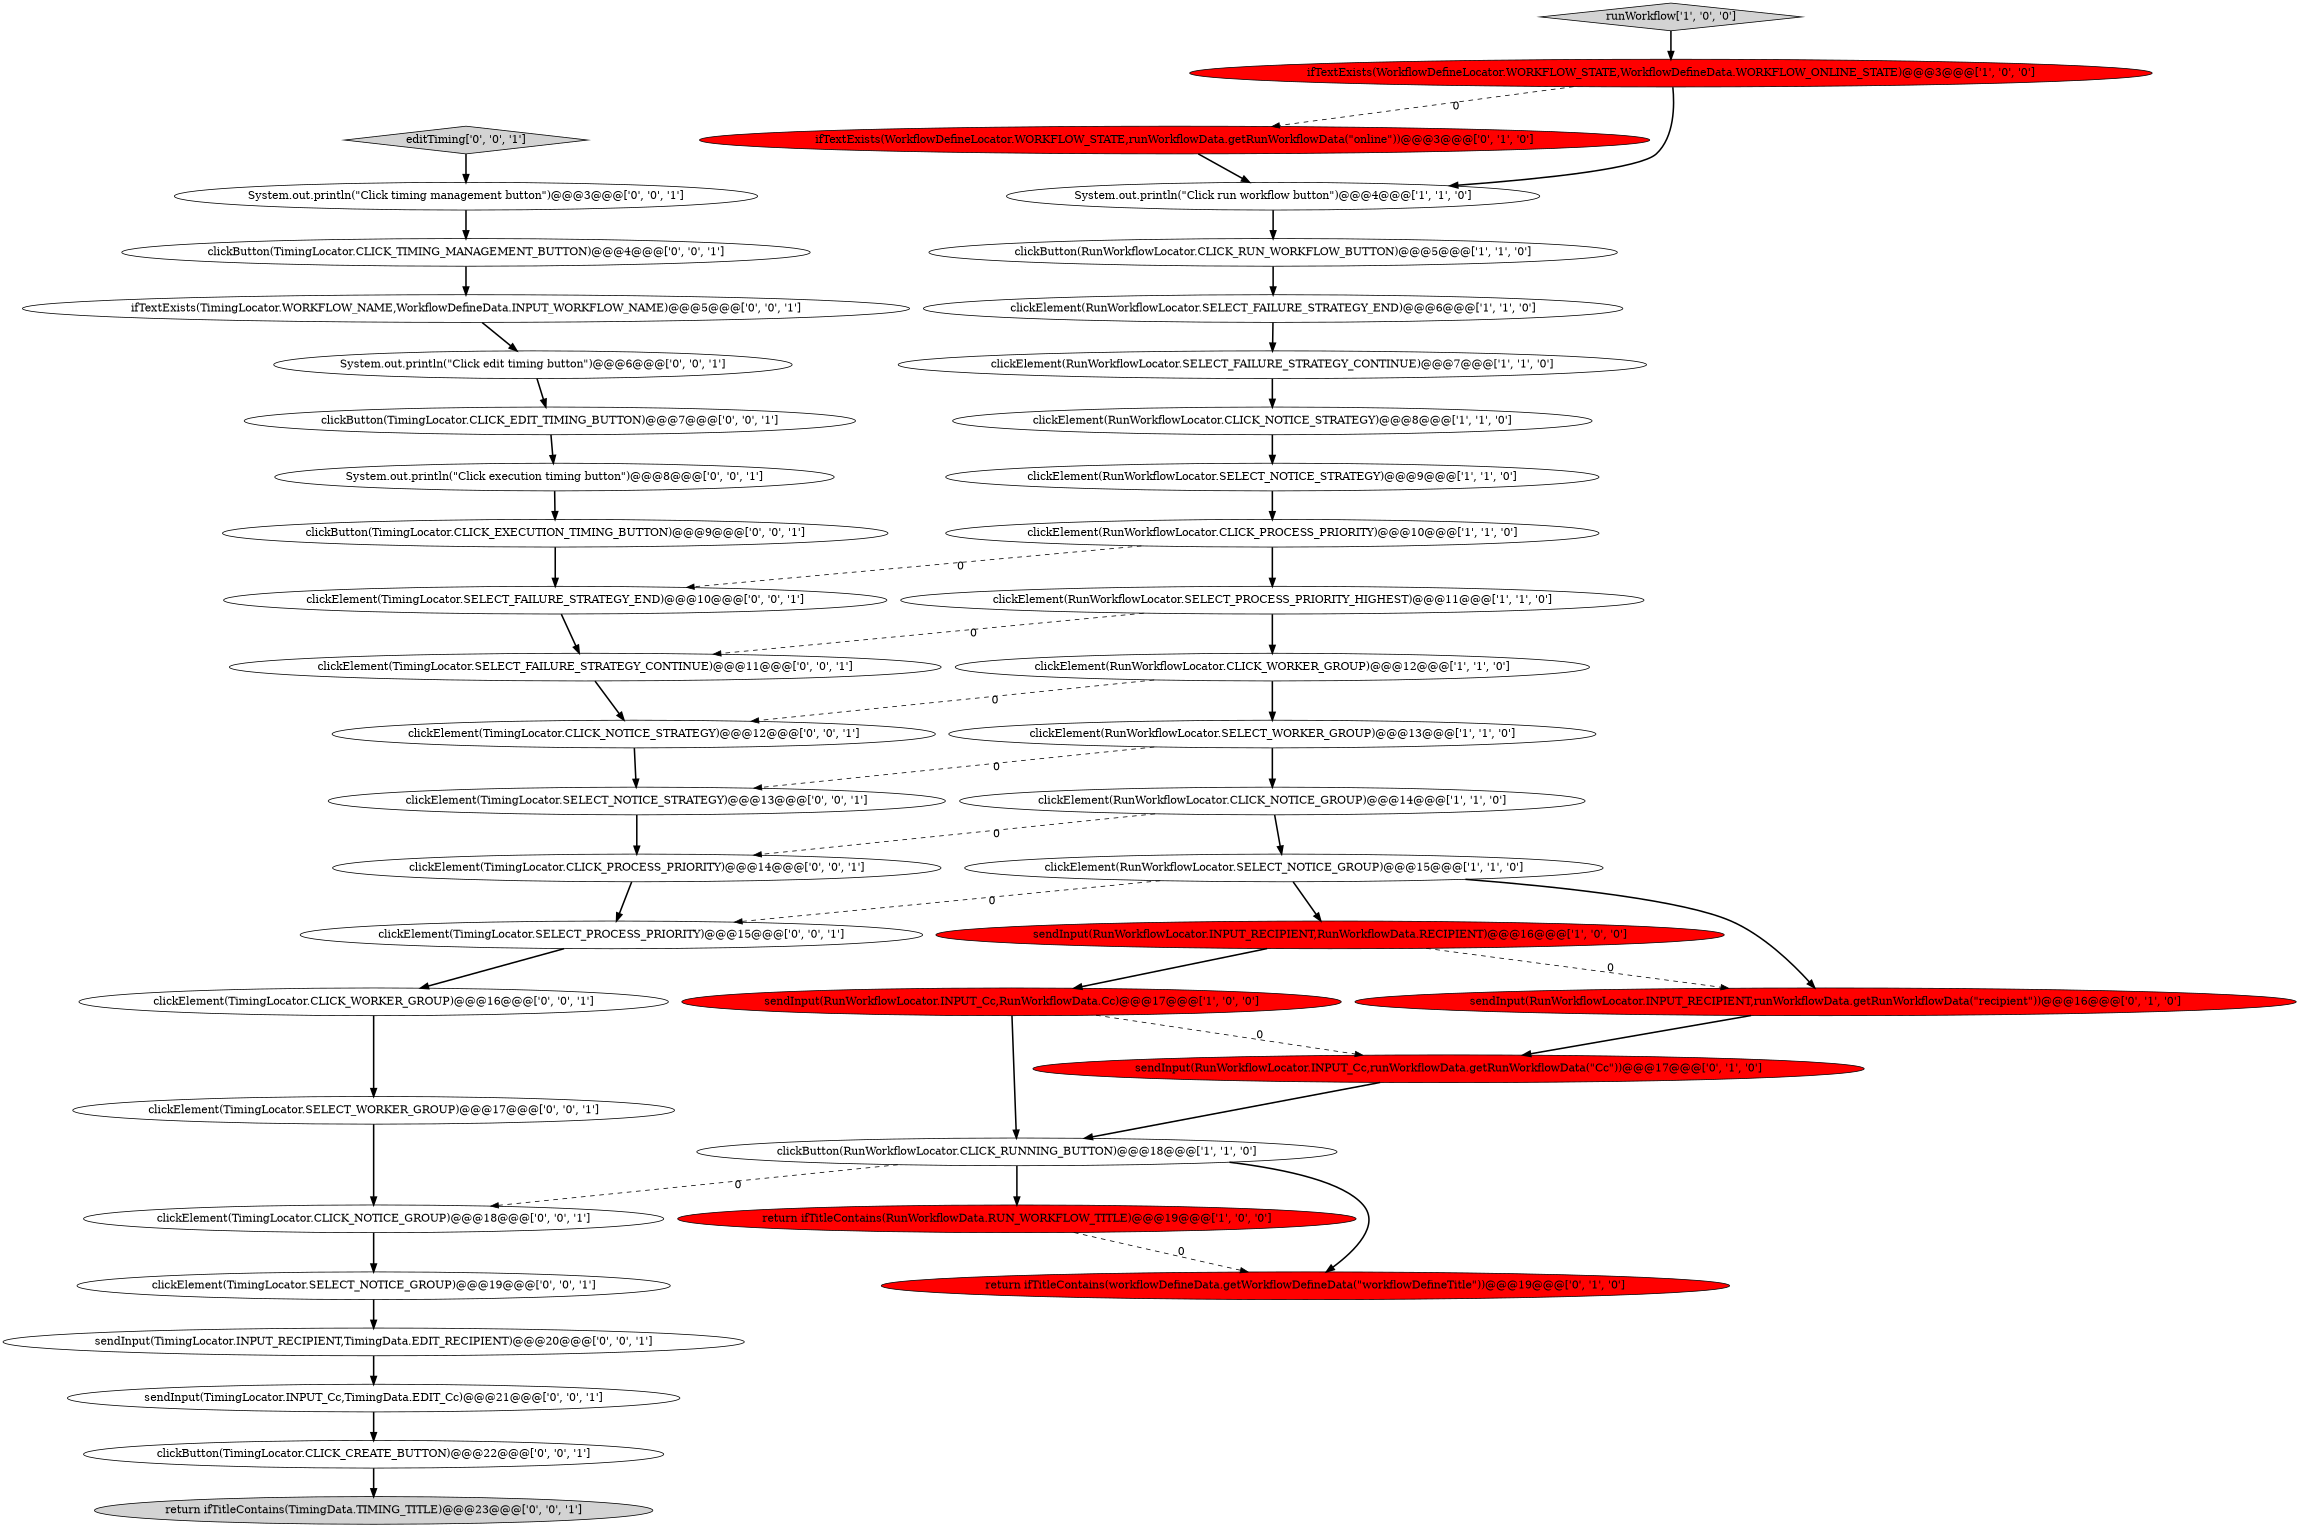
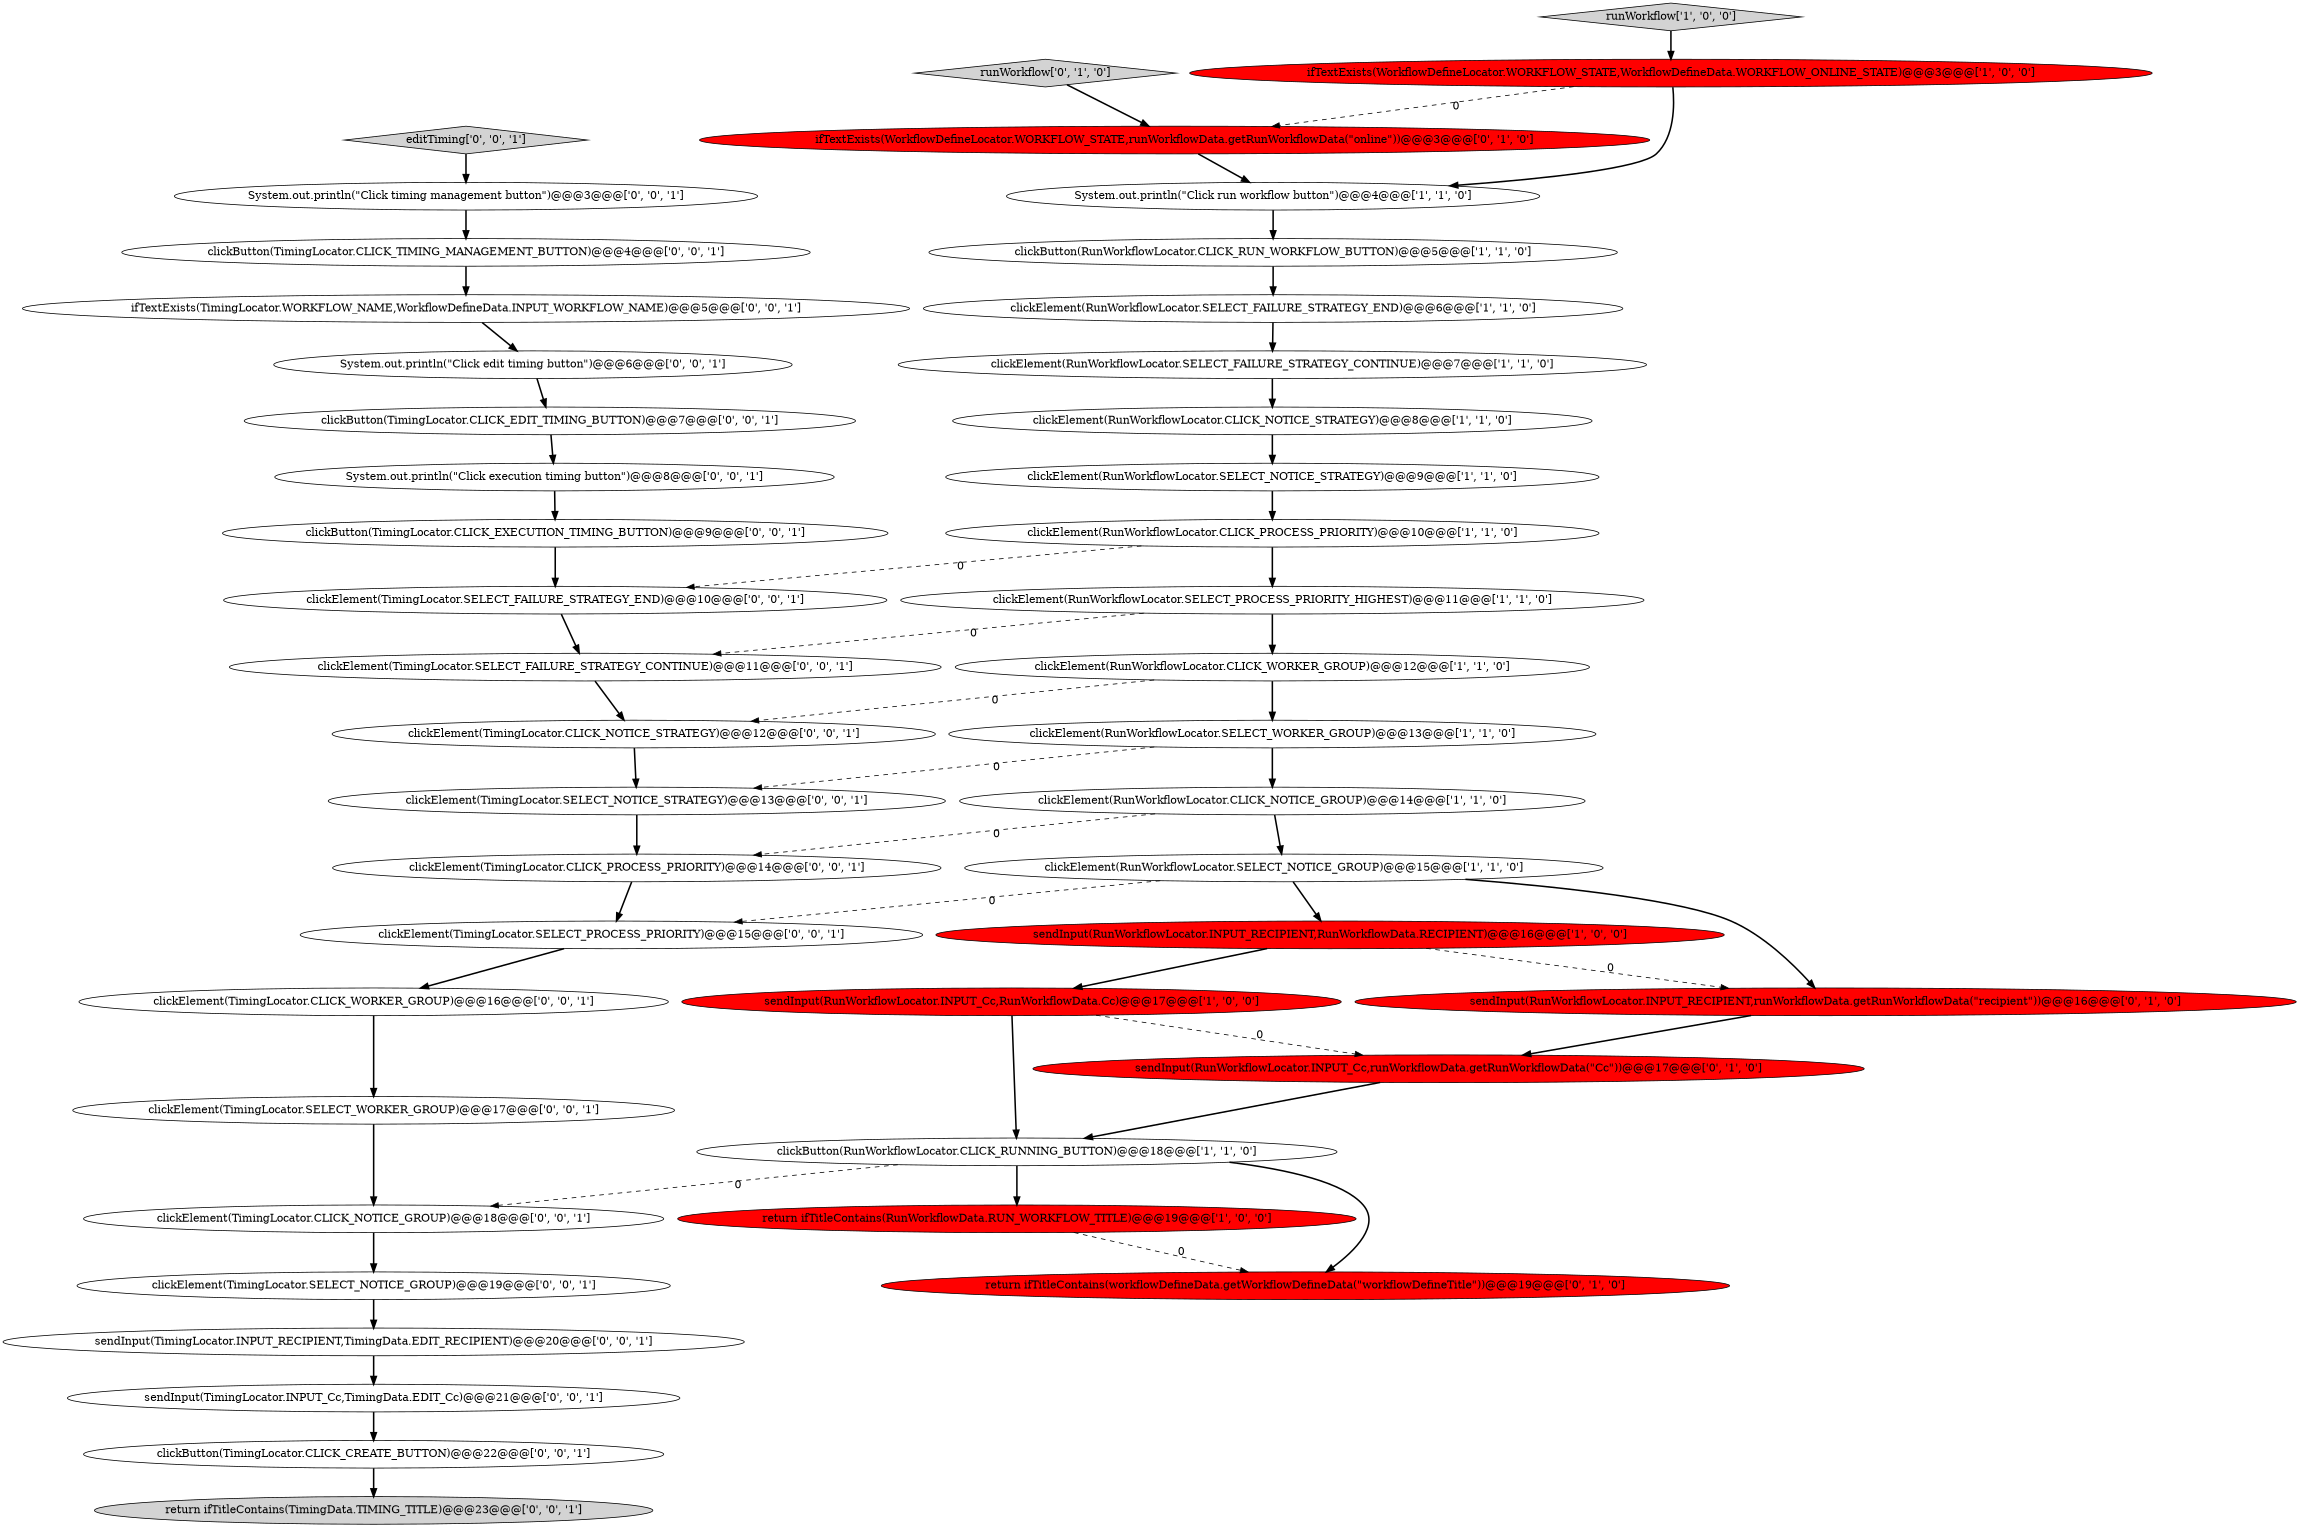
node "runWorkflow['0', '1', '0']": added
